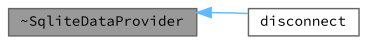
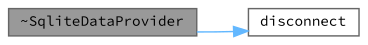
edge "disconnect" -> "~SqliteDataProvider": reversed
